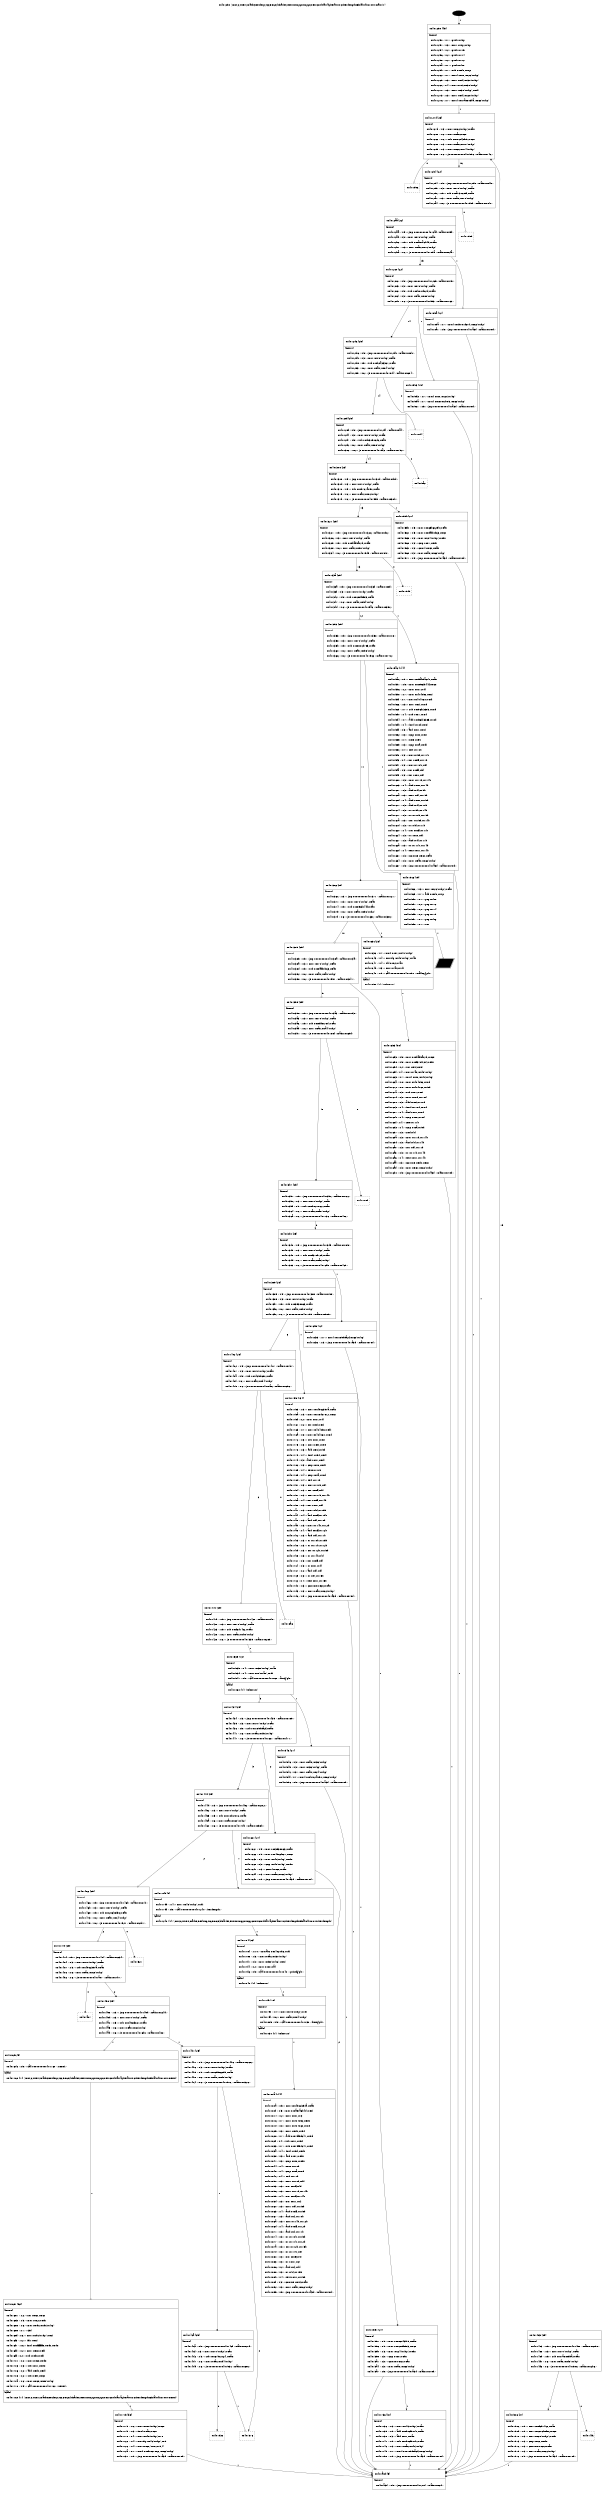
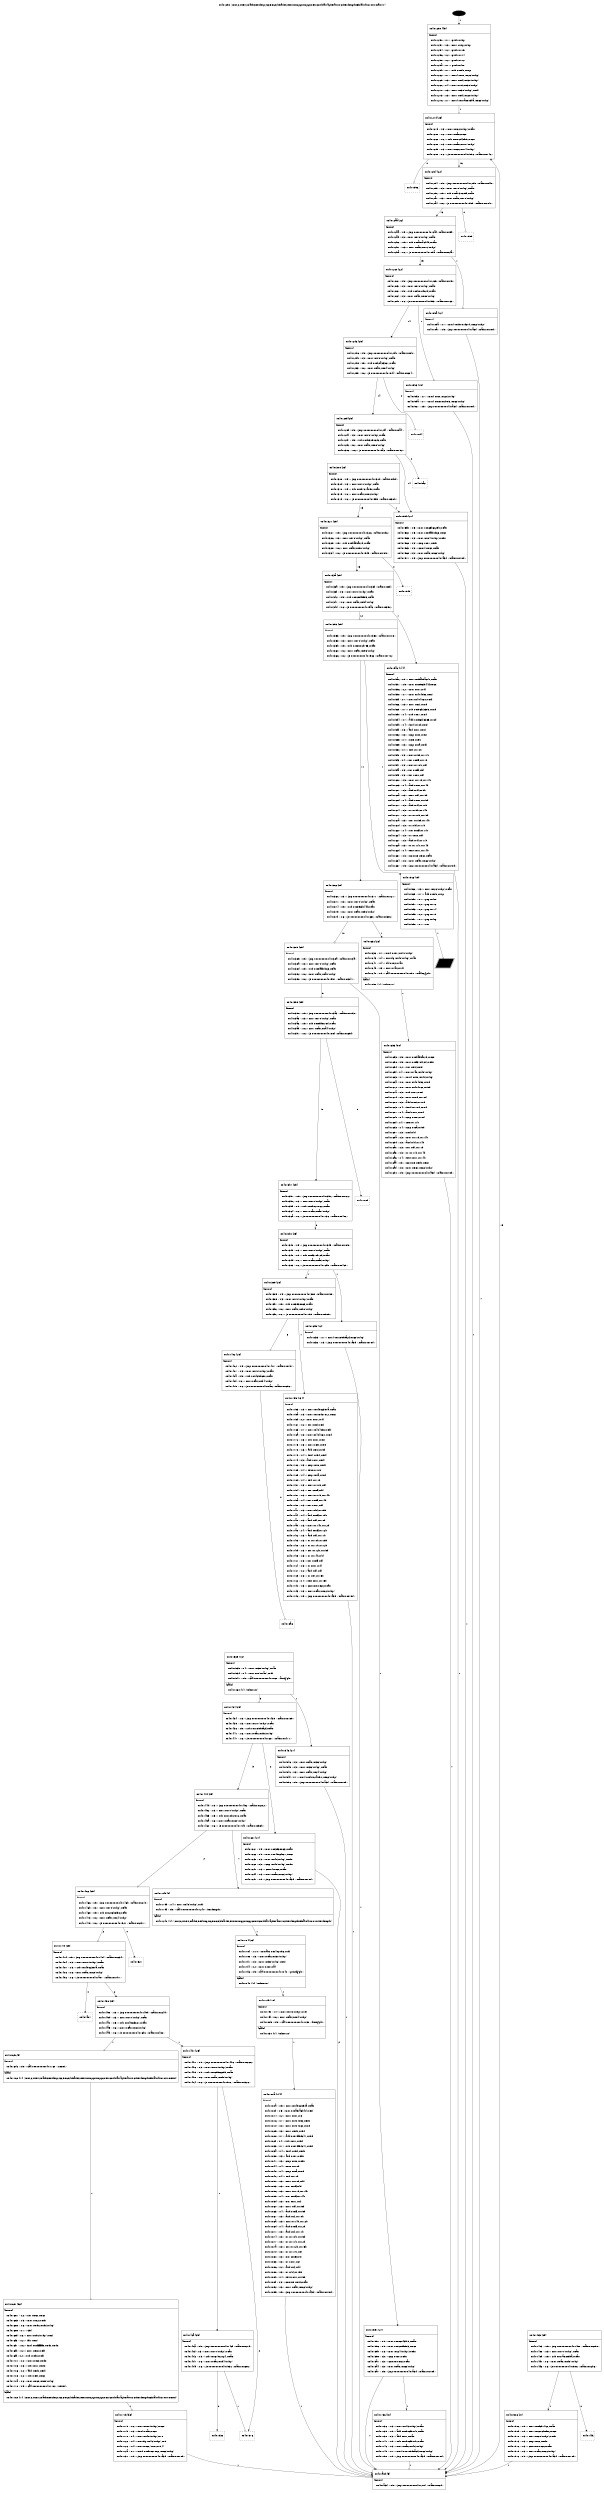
edge "0x401294 [22]" -> "0x4012aa [22]": added, label "16"
edge "0x4012ef [25]" -> "0x401308 [25]": now "0x4012ef [25]" -> "0x40155b [27]"
edge "0x4013d0 [25]" -> "0x4013e9 [25]": added, label "7"
node "0x40141b [25]": removed
edge "0x40180a [144]" -> "0x401a3d [5]": added, label "1"
